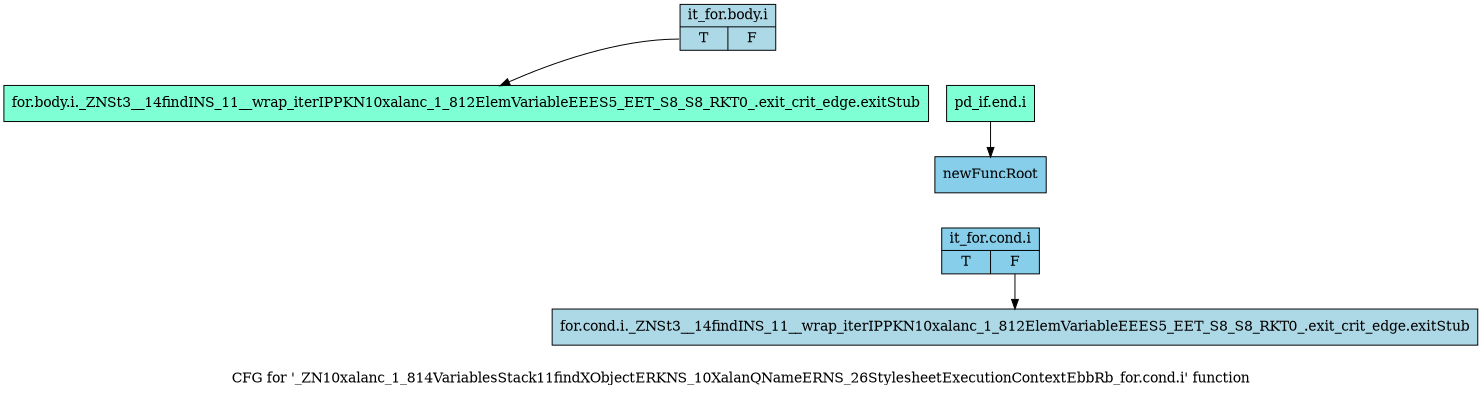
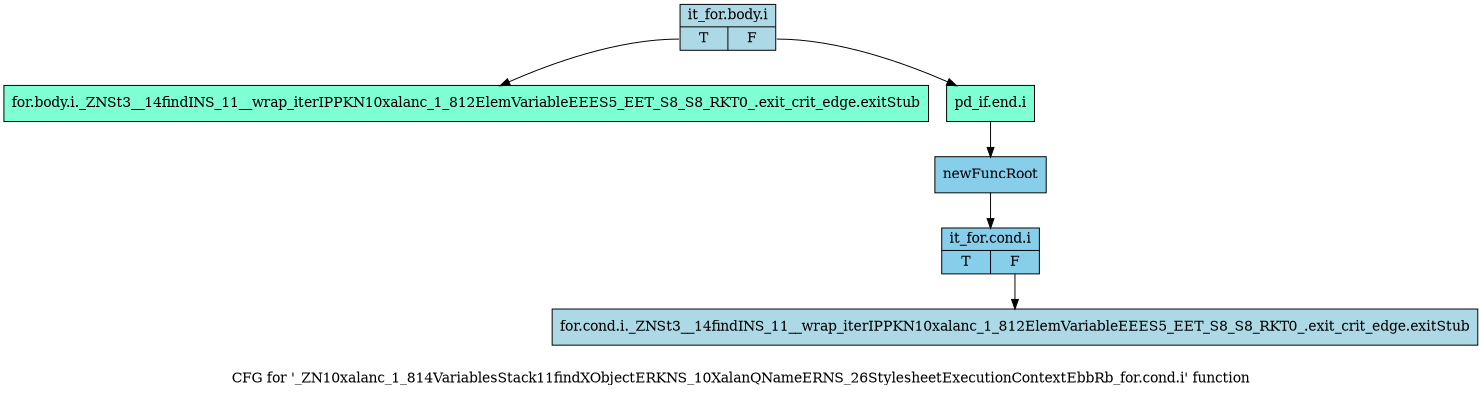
edge "it_for.body.i" -> "pd_if.end.i": added
edge "newFuncRoot" -> "it_for.cond.i": added
